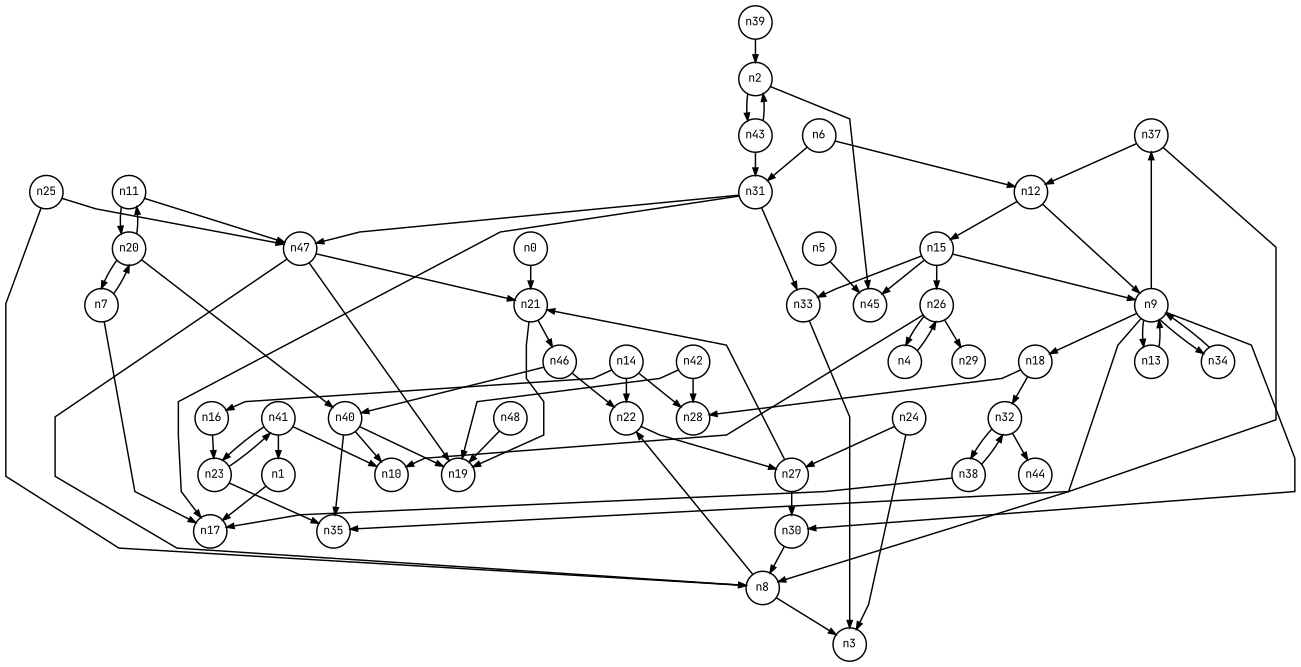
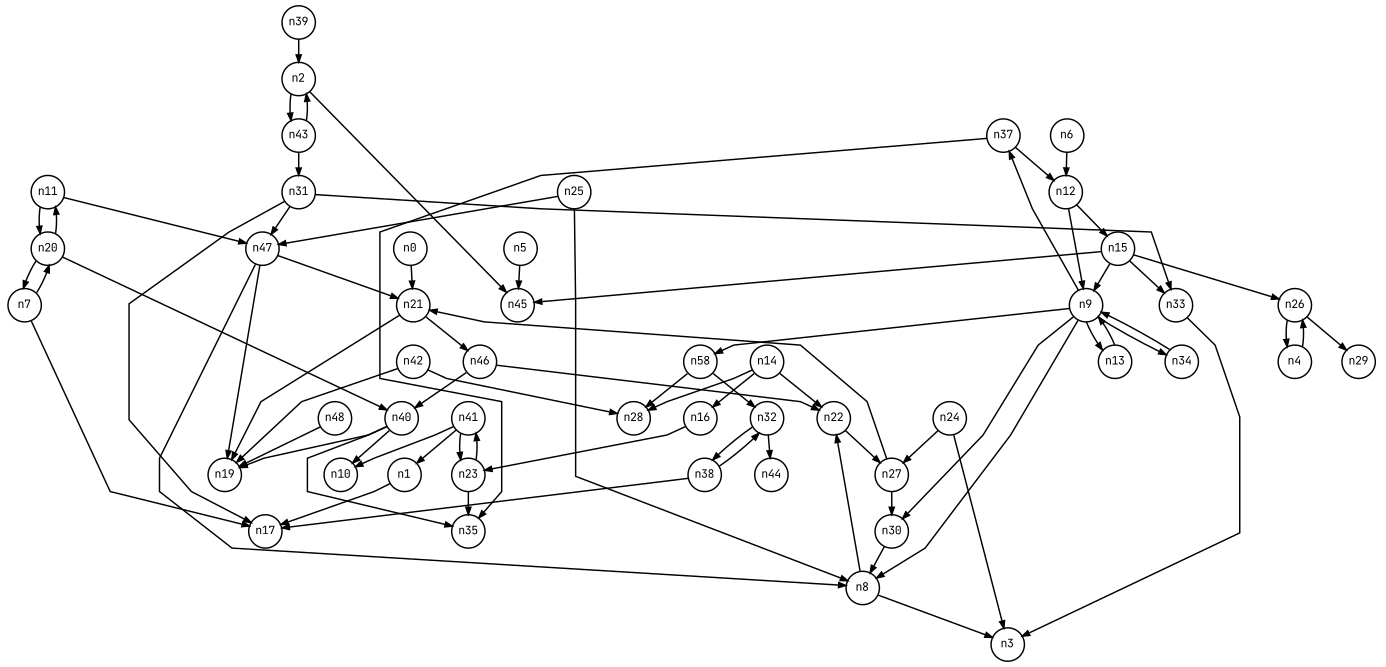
edge "n6" -> "n31": removed
node "n18": label "n18" -> "n58"
edge "n26" -> "n10": removed
